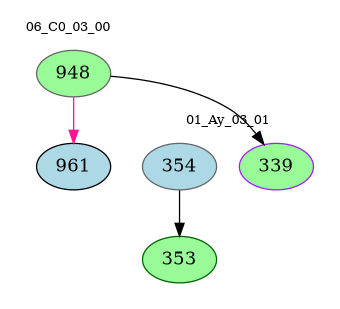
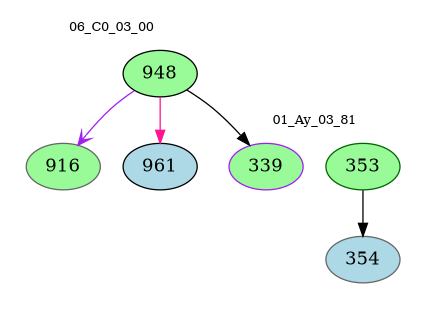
node "948": color gray40 -> black
cluster "01_Ay_03_01": label "01_Ay_03_01" -> "01_Ay_03_81"
node "916": added
edge "354" -> "353": reversed
